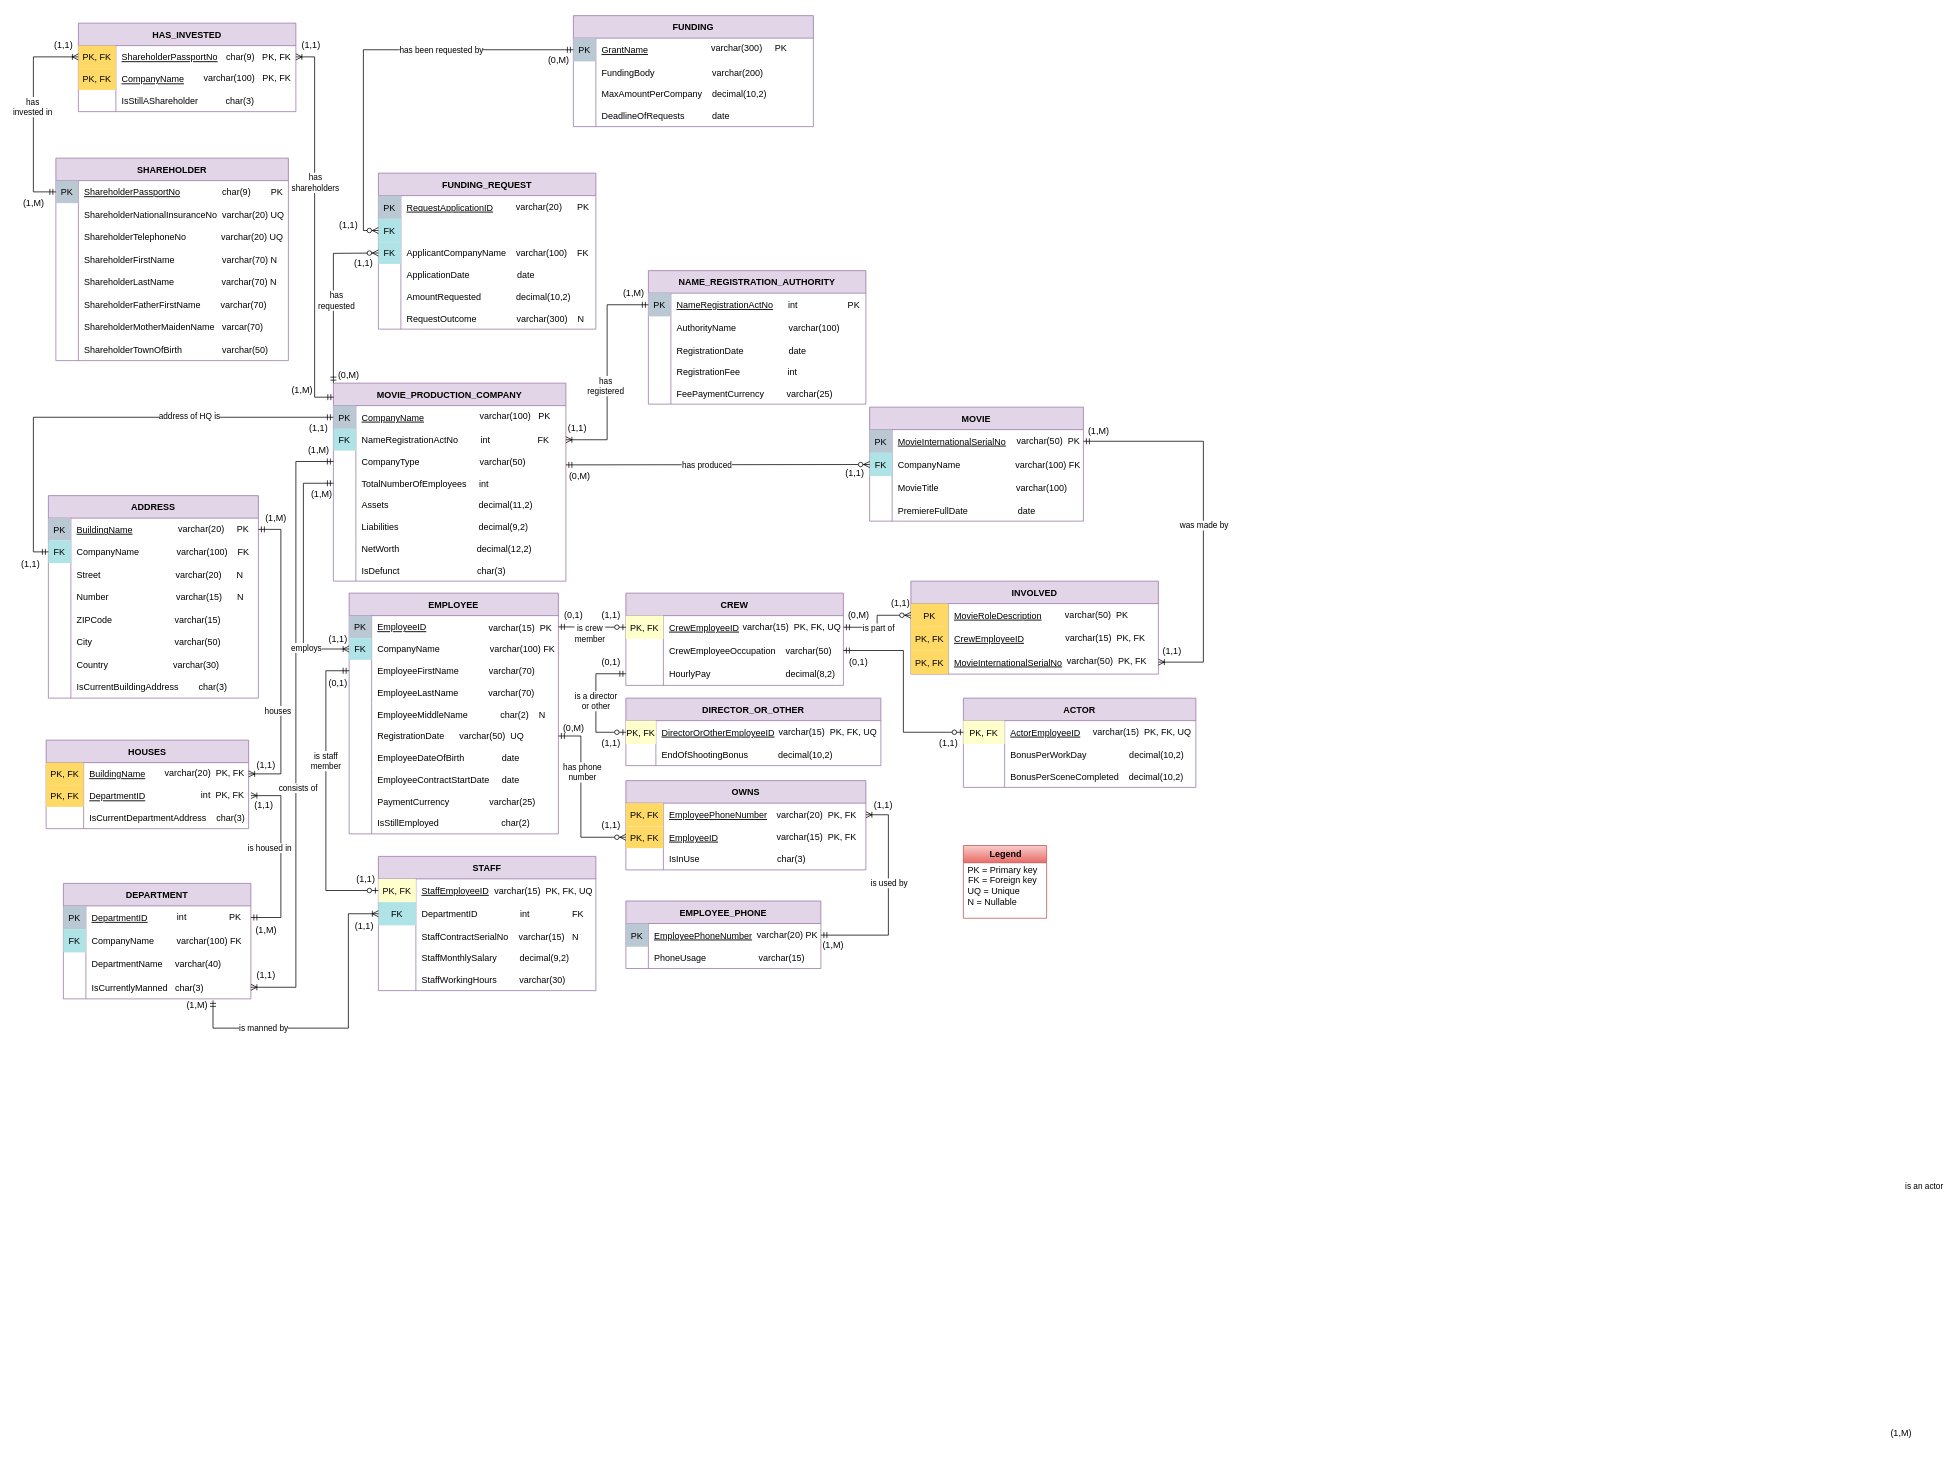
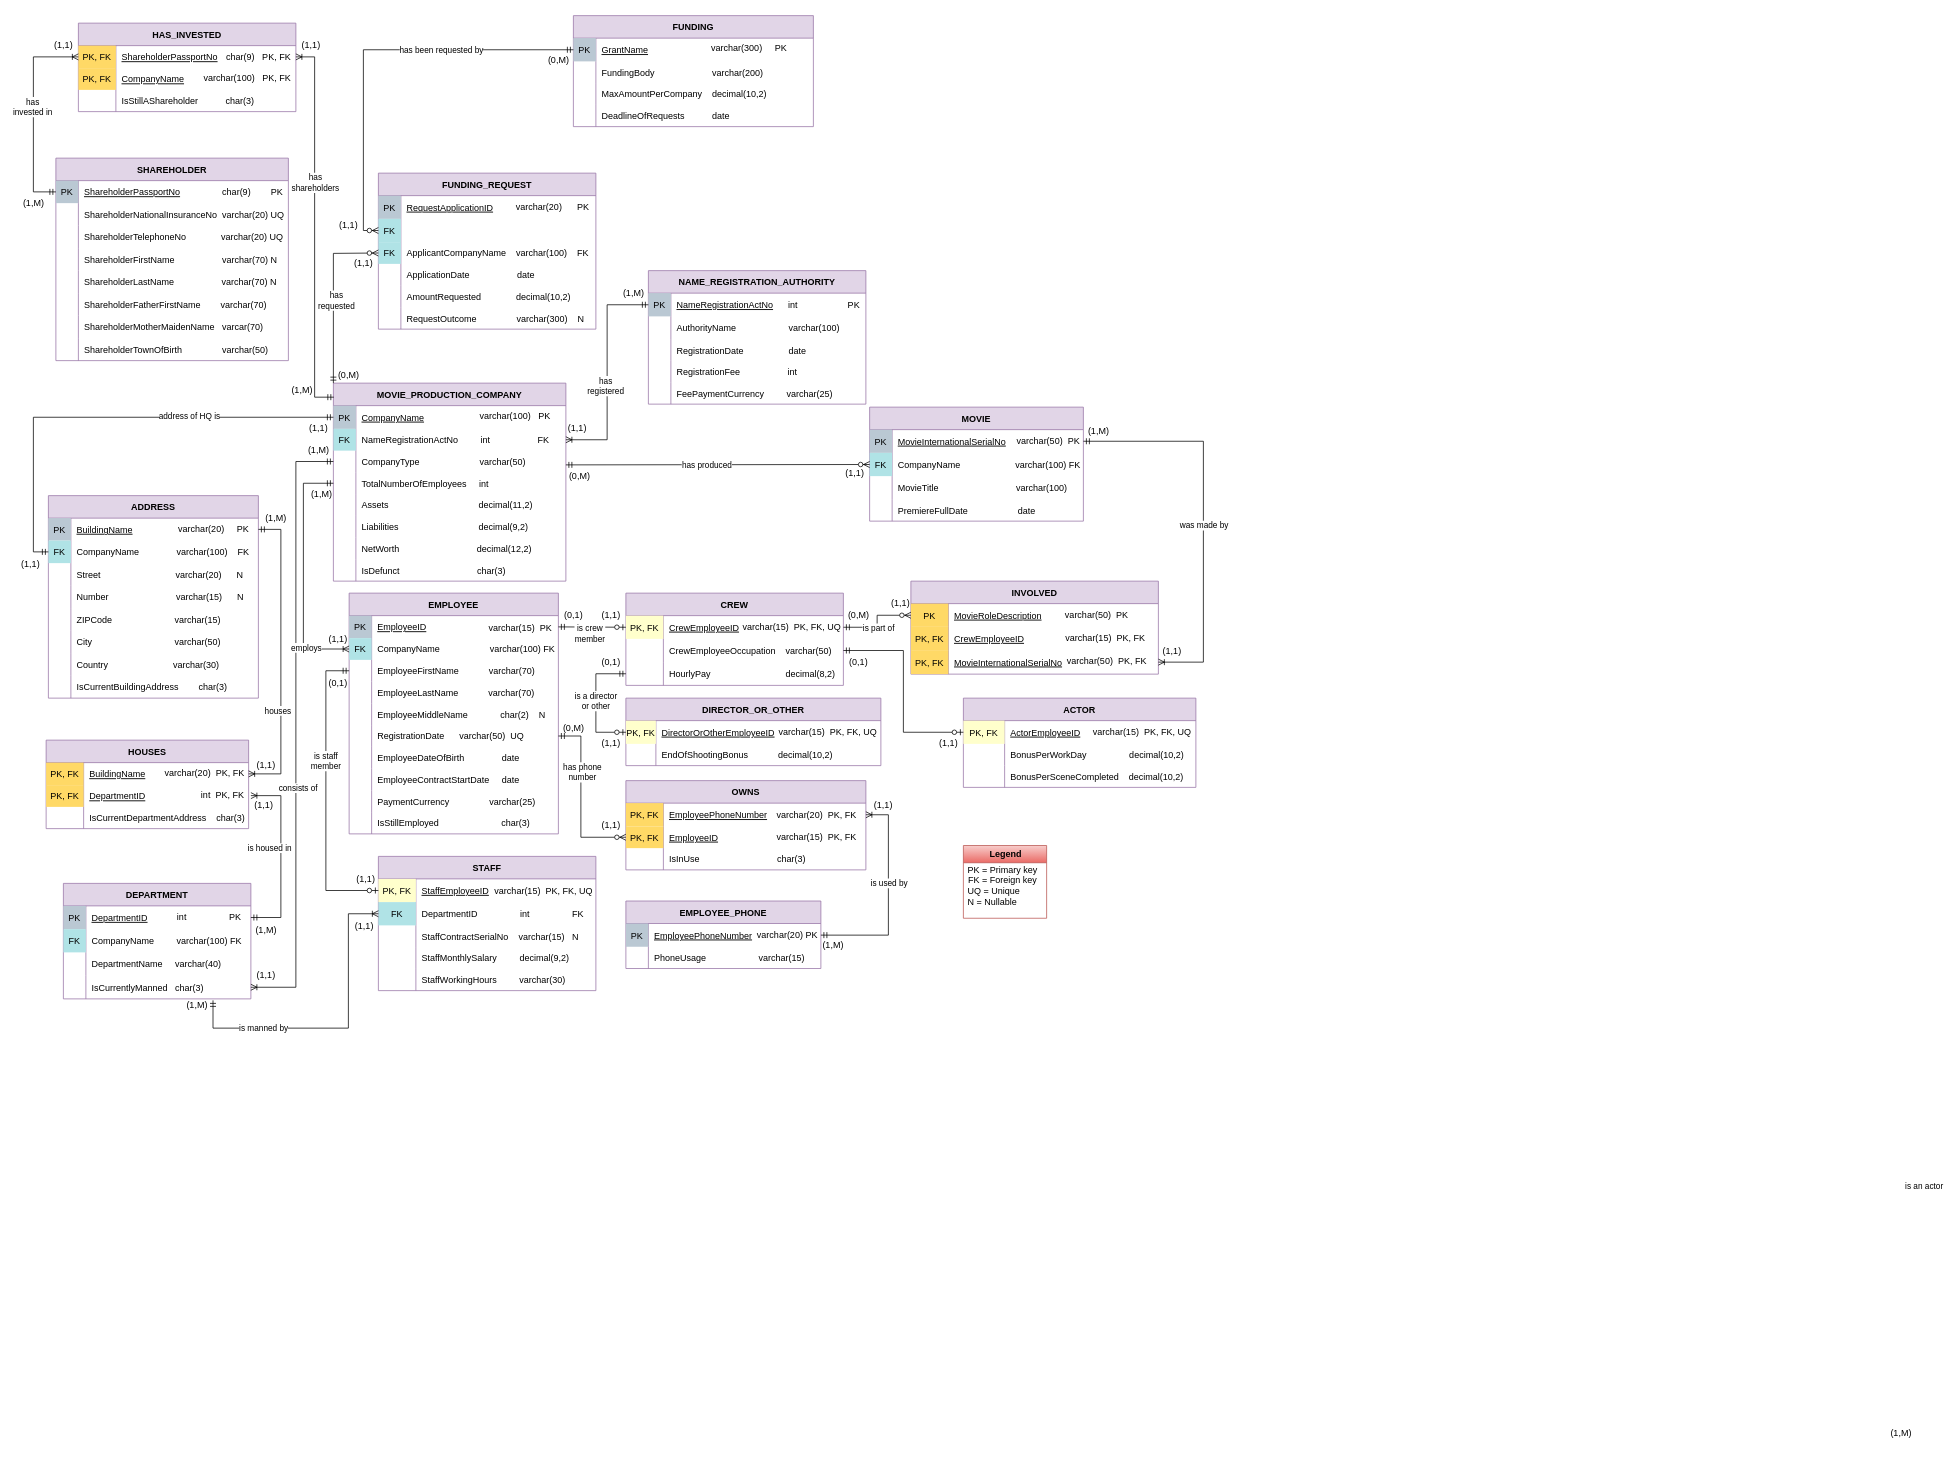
node "IsStillEmployed char(2)": label "IsStillEmployed char(2)" -> "IsStillEmployed char(3)"
